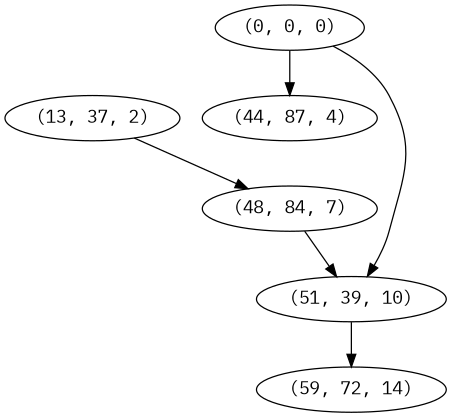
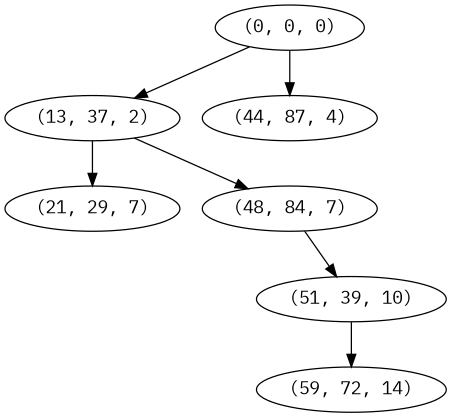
edge "(0, 0, 0)" -> "(51, 39, 10)": now "(0, 0, 0)" -> "(13, 37, 2)"
node "(21, 29, 7)": added
